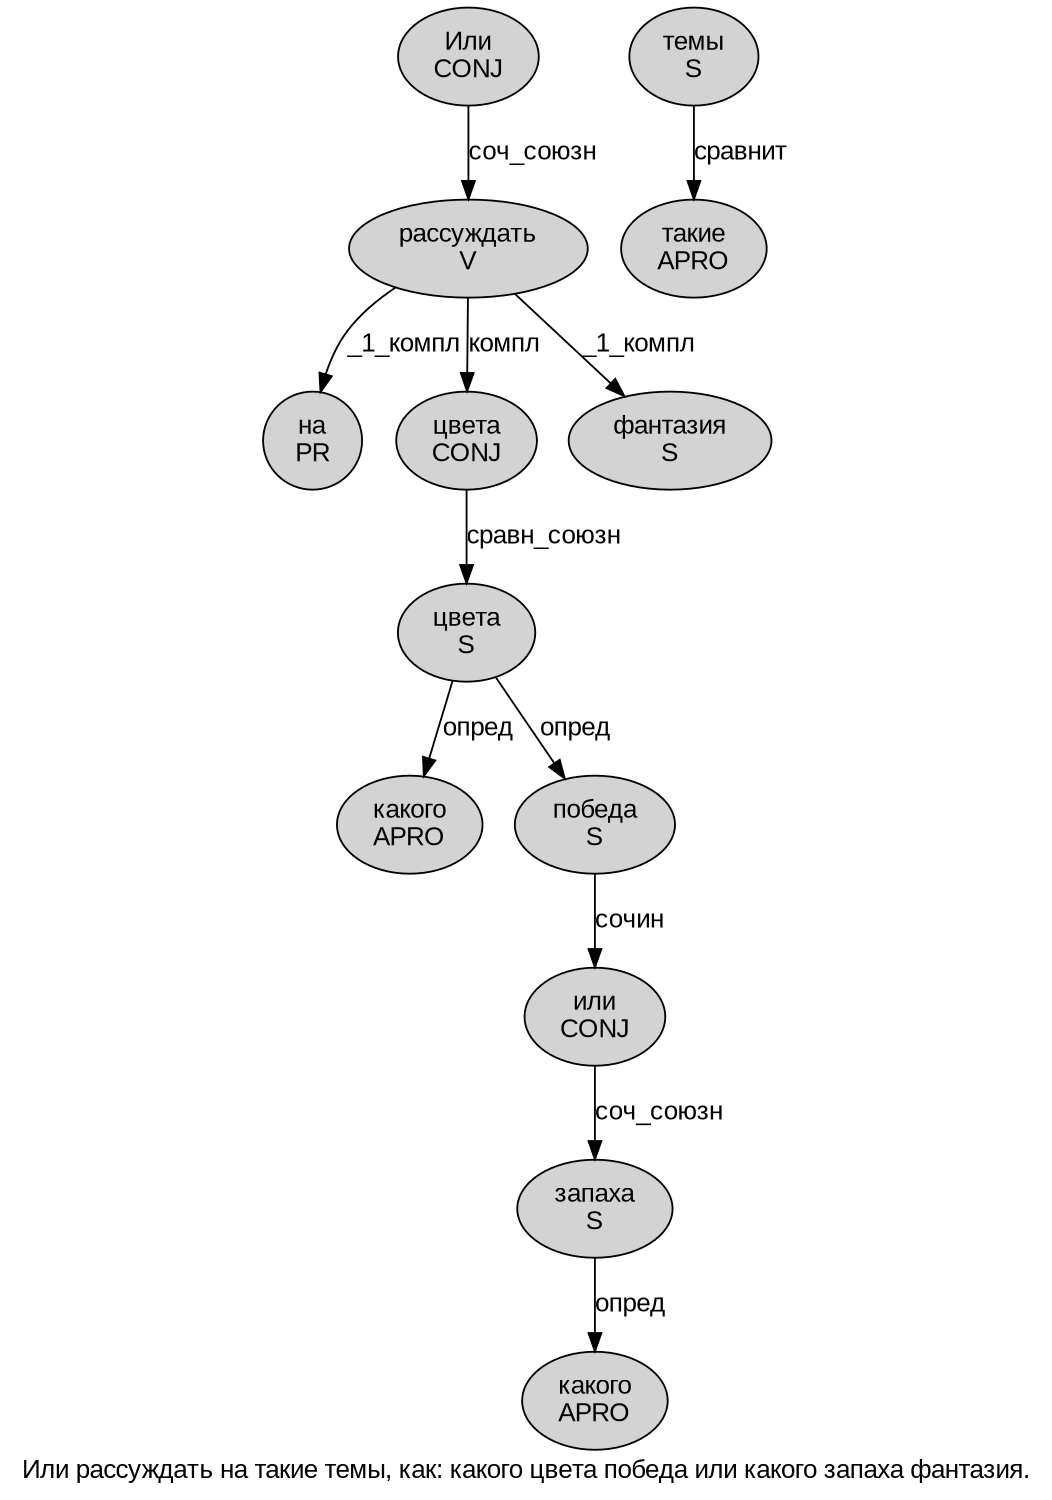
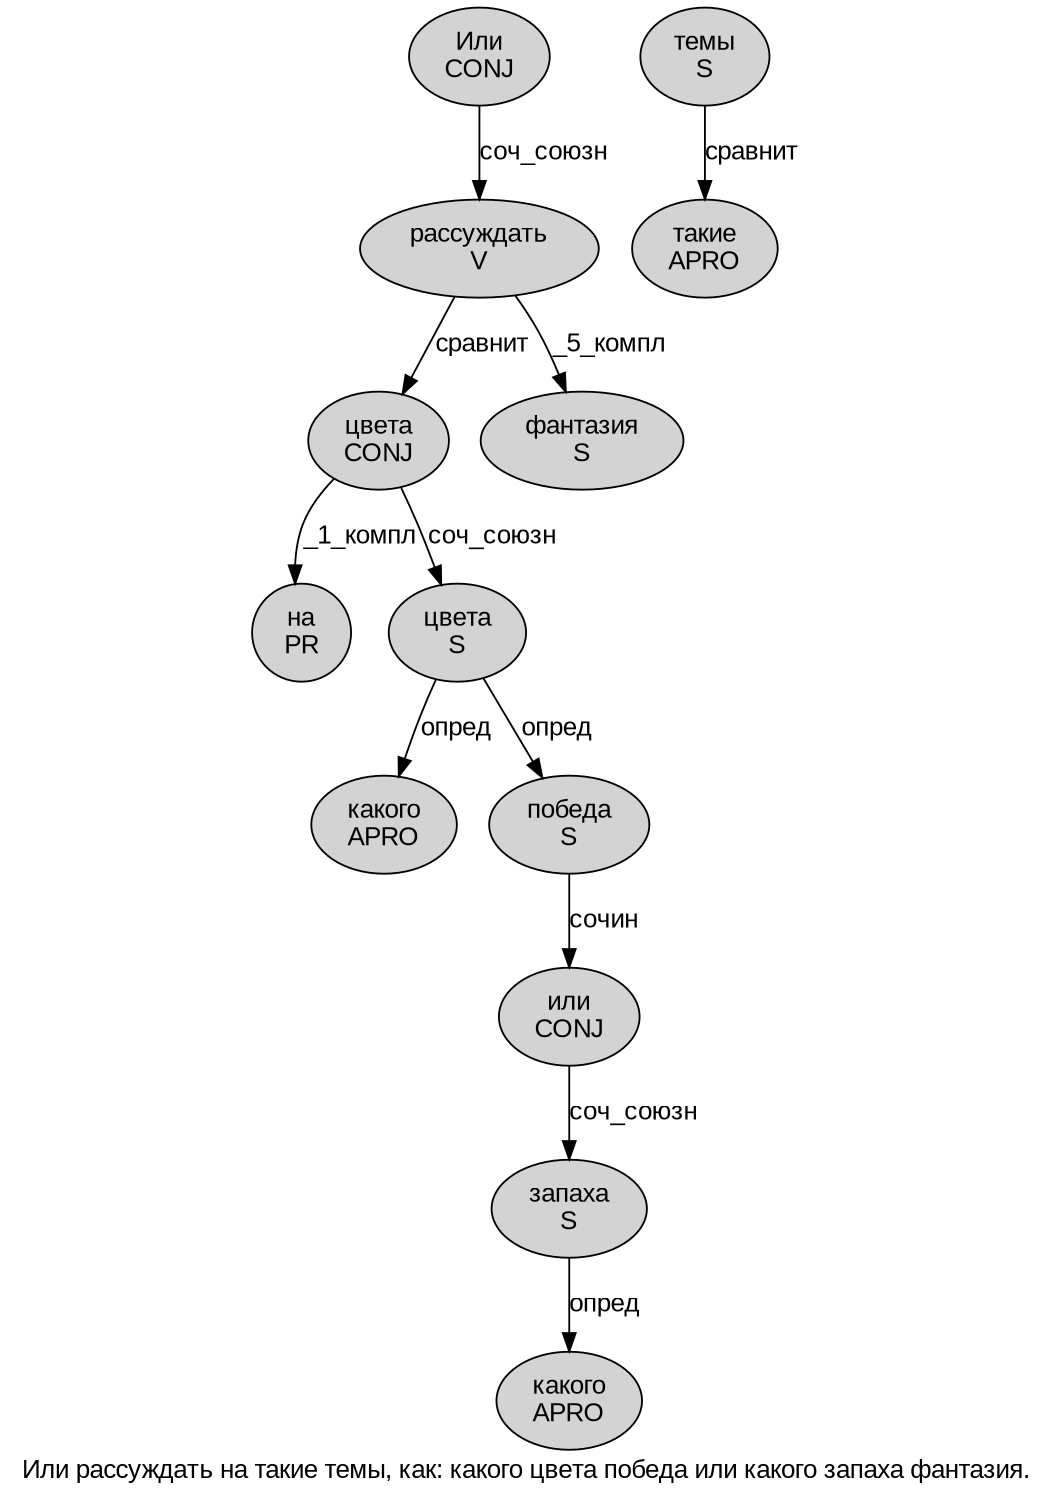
edge "рассуждать V" -> "на PR": now "цвета CONJ" -> "на PR"
edge "рассуждать V" -> "цвета CONJ": label "компл" -> "сравнит"
edge "рассуждать V" -> "фантазия S": label "_1_компл" -> "_5_компл"
edge "цвета CONJ" -> "цвета S": label "сравн_союзн" -> "соч_союзн"
